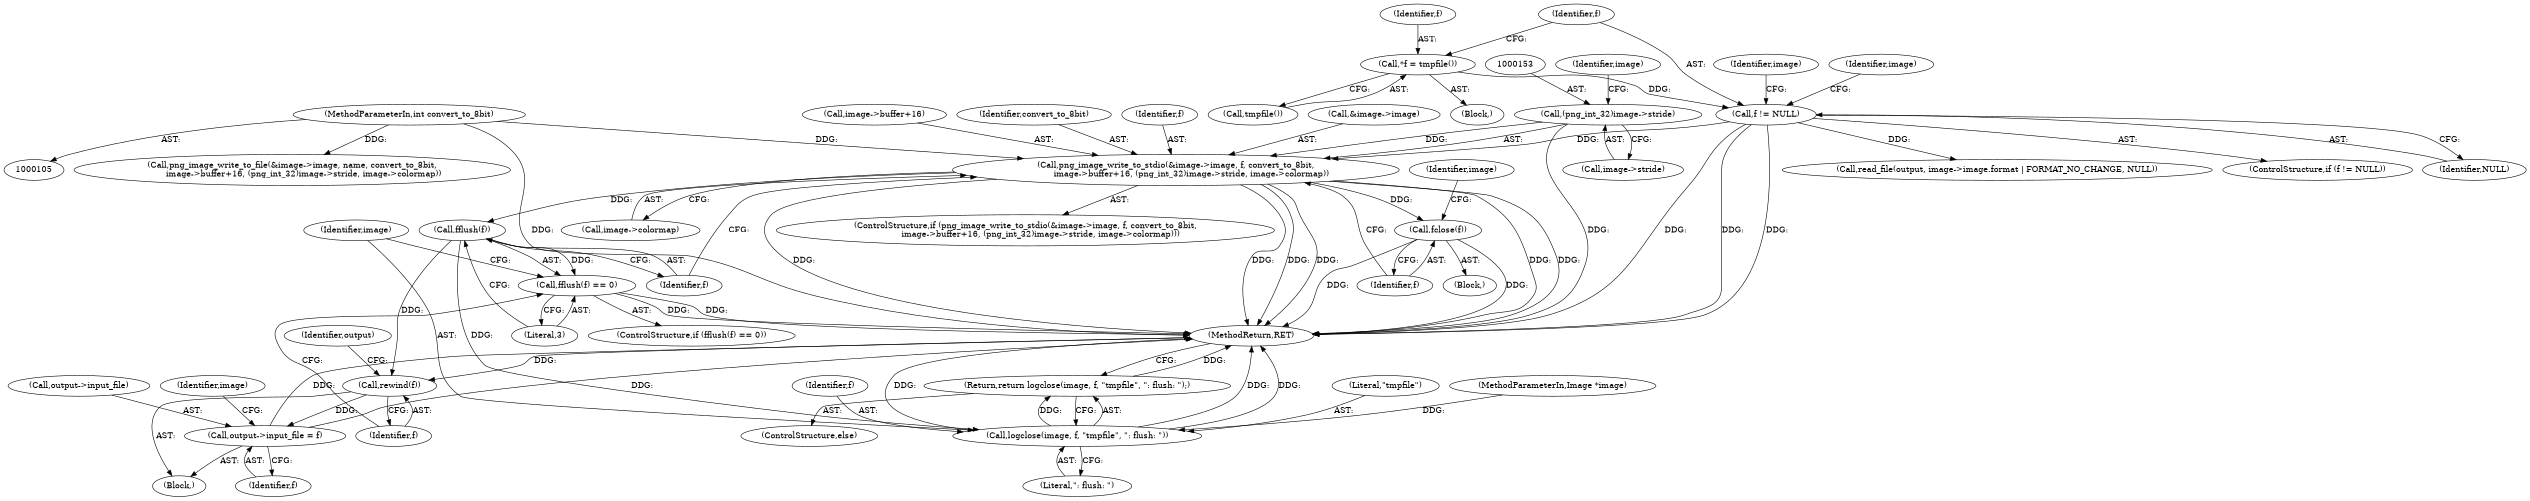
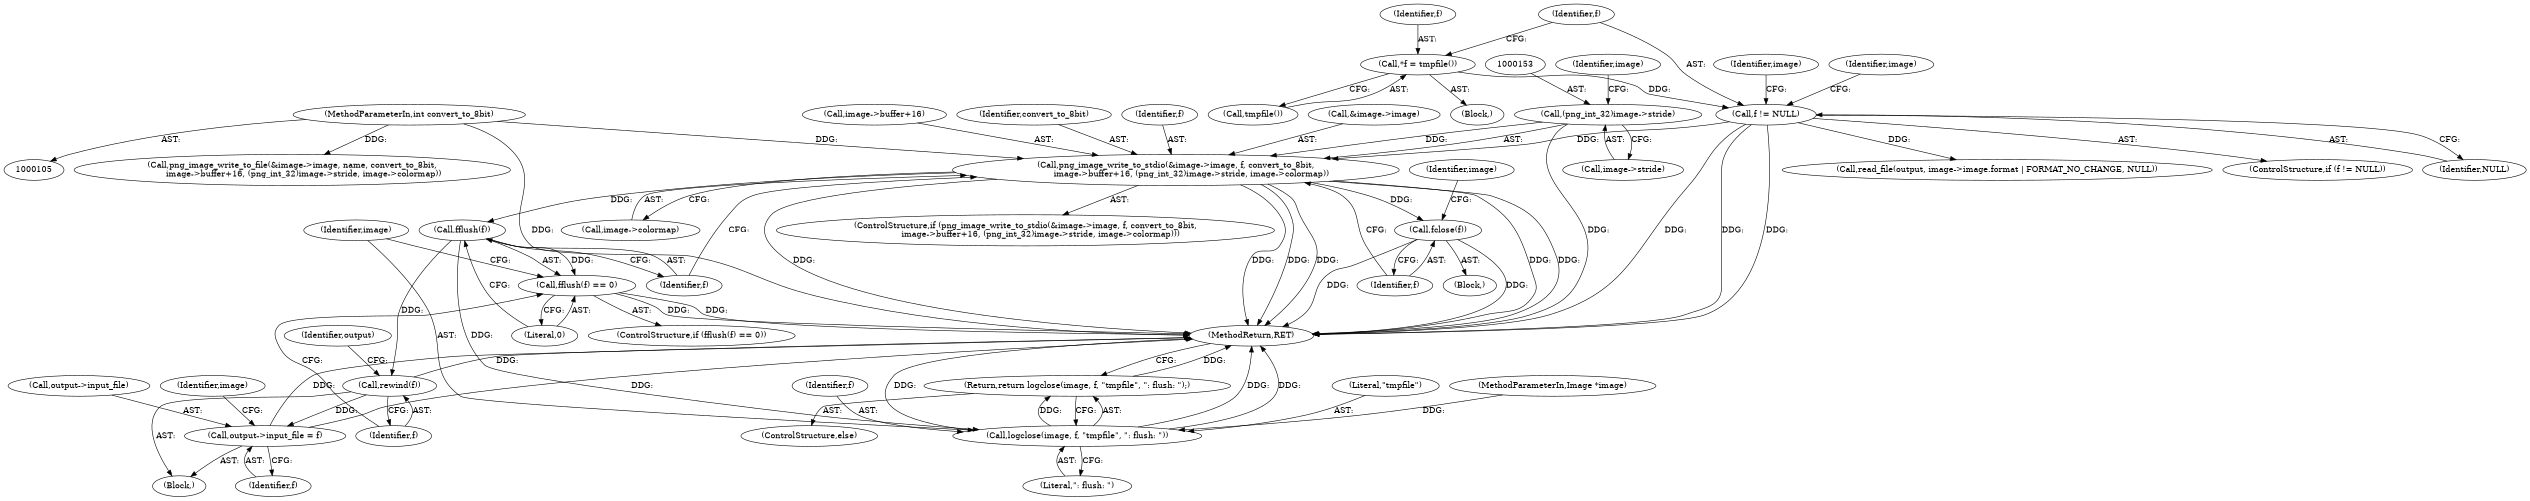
node "(Literal,3)": label "(Literal,3)" -> "(Literal,0)"
edge "(MethodReturn,RET)" -> "(Call,rewind(f))": reversed
